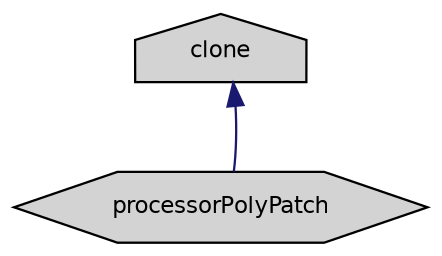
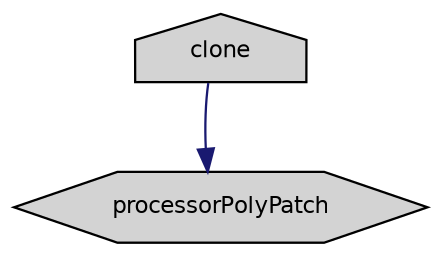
edge "processorPolyPatch" -> "clone": reversed
